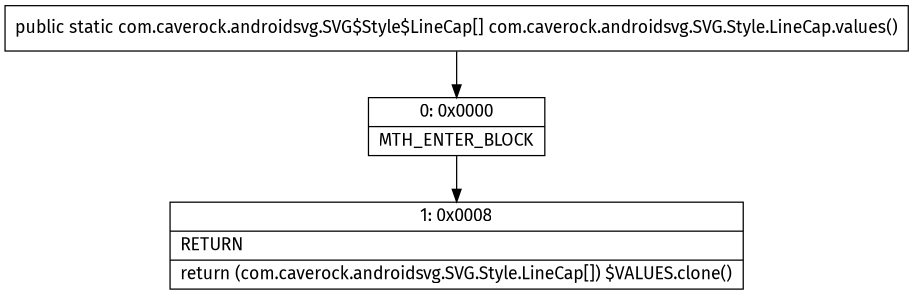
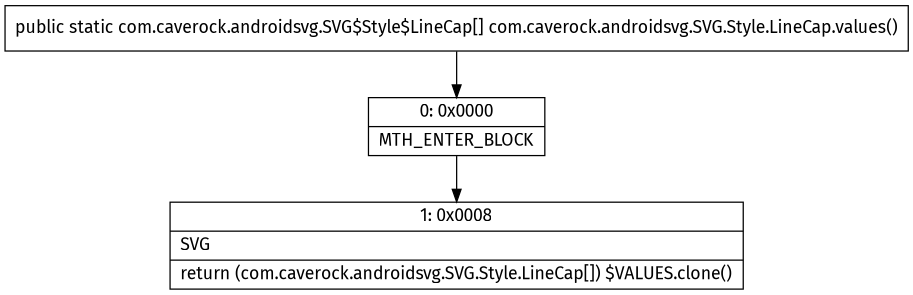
node "1: 0x0008": text "RETURN" -> "SVG"
